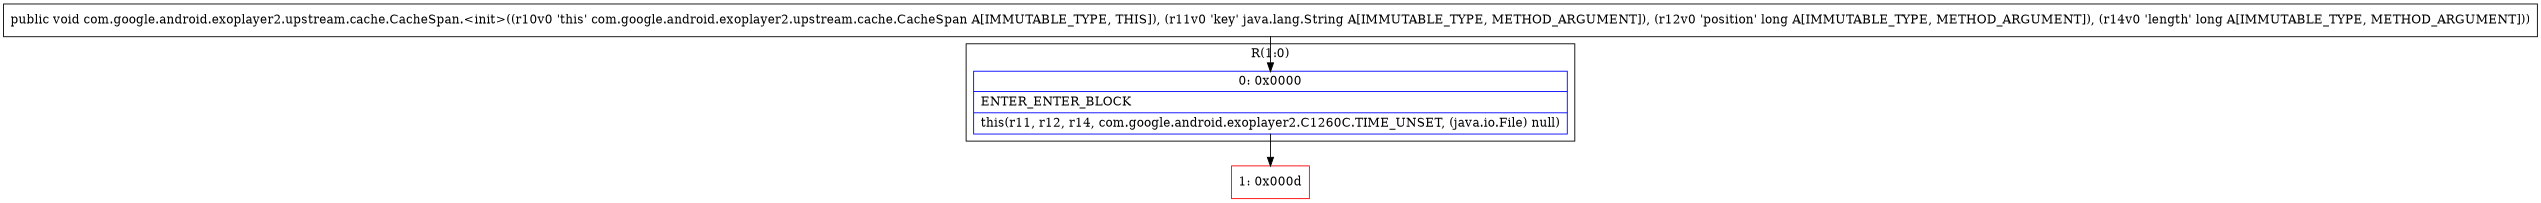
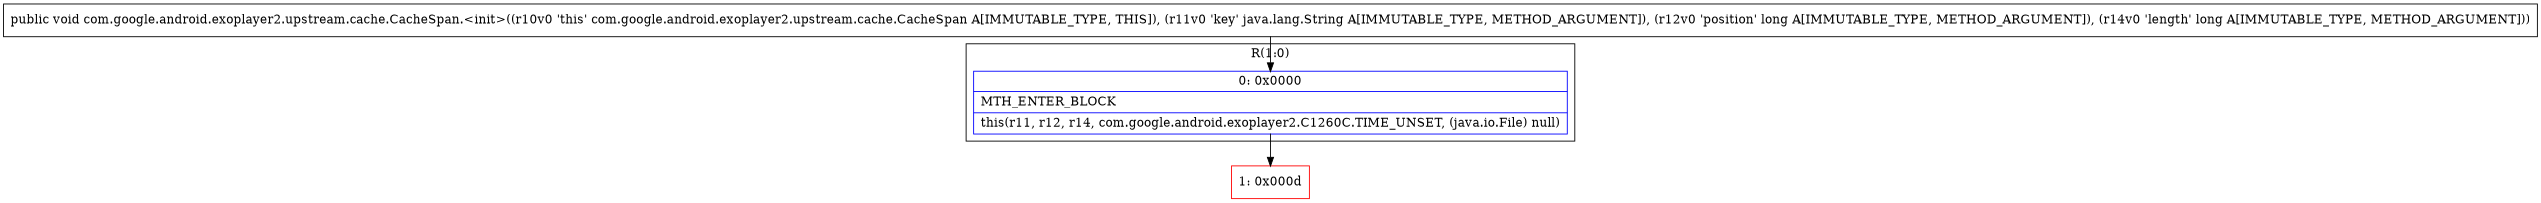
node "0: 0x0000": text "ENTER_ENTER_BLOCK" -> "MTH_ENTER_BLOCK"
